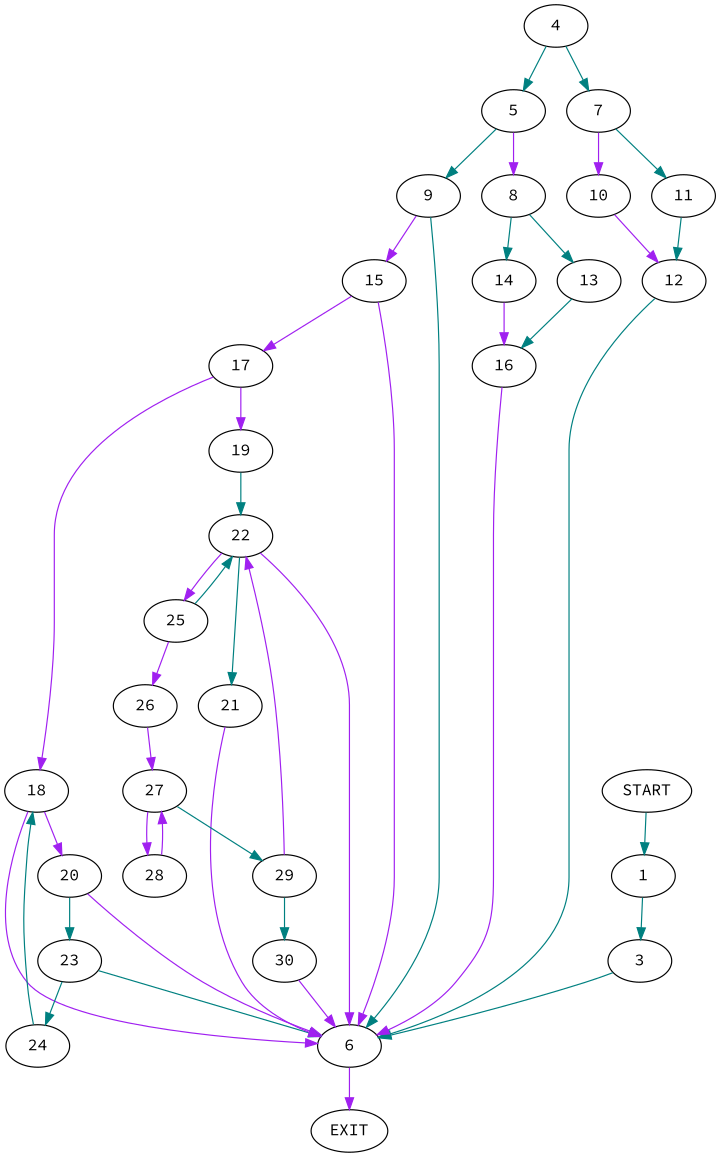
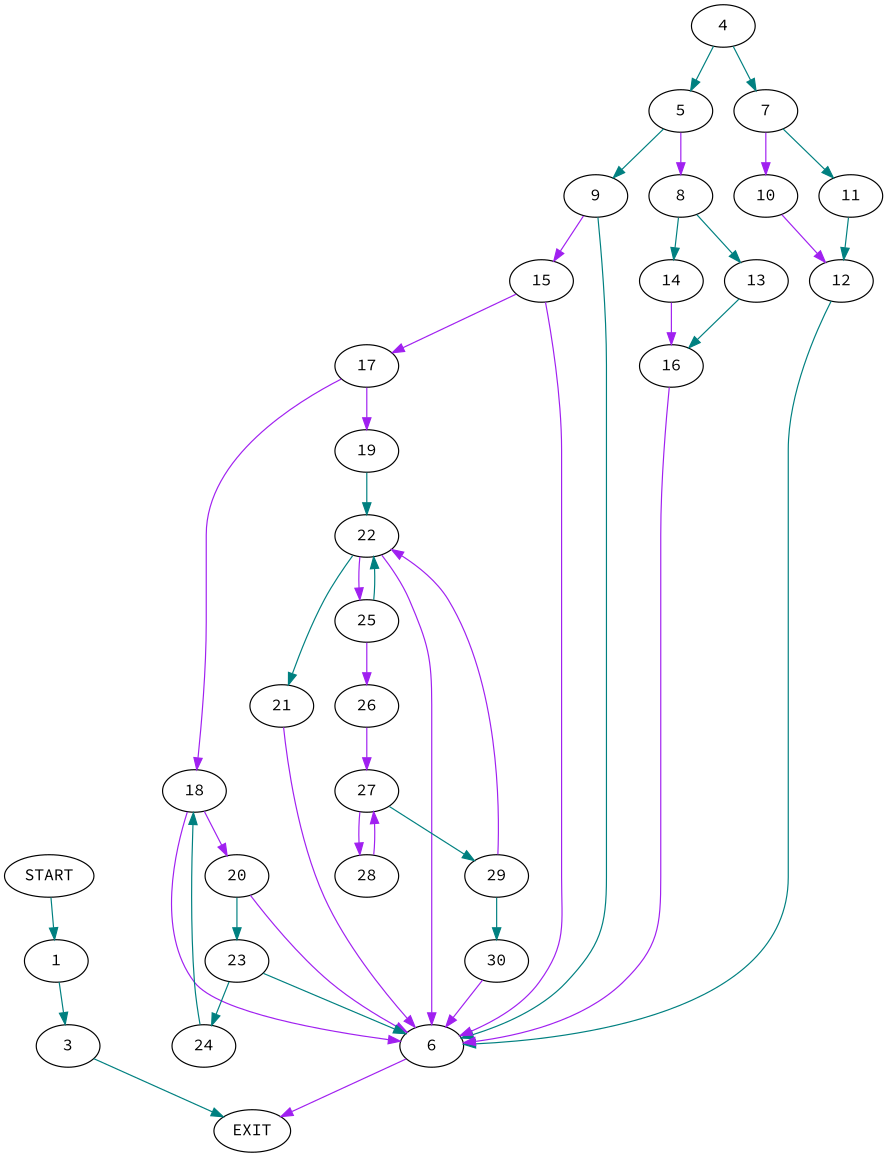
edge "3" -> "6": now "3" -> "EXIT"
